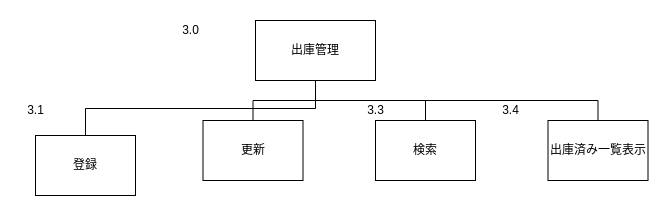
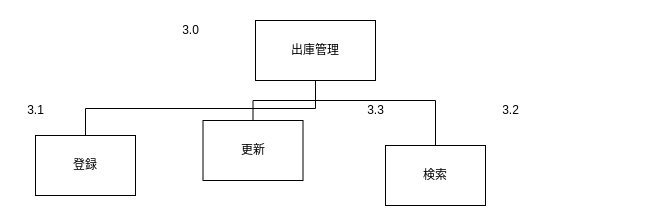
edge "出庫管理" -- "出庫済み一覧表示": removed
node "3.4": label "3.4" -> "3.2"
node "検索": moved (426, 151) -> (436, 176)
node "出庫済み一覧表示": removed
